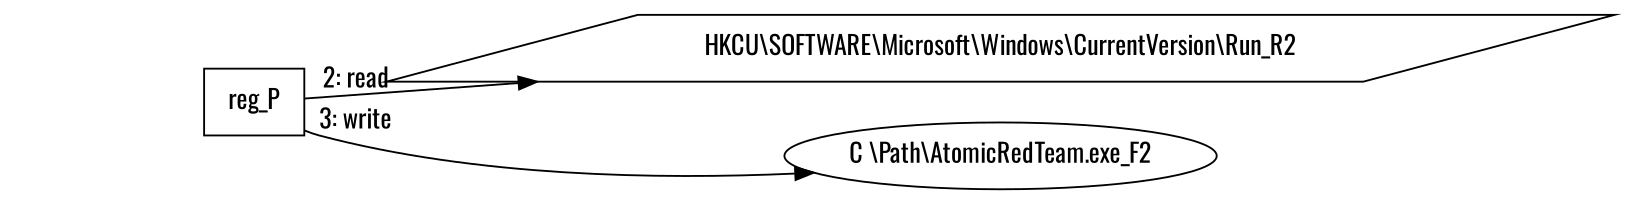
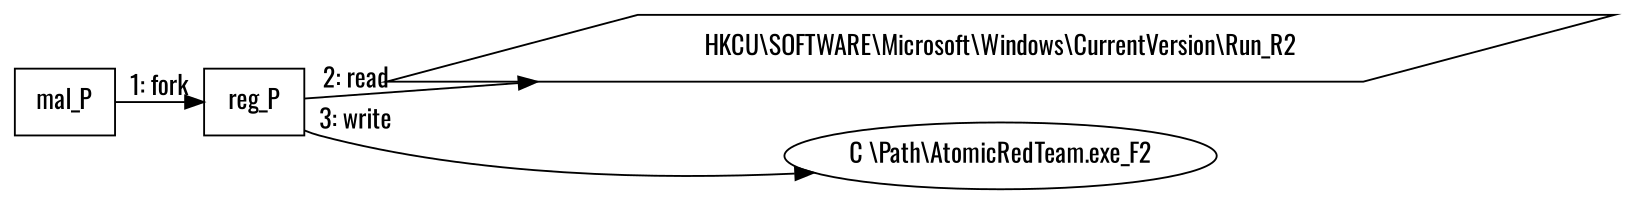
node "mal_P": added
